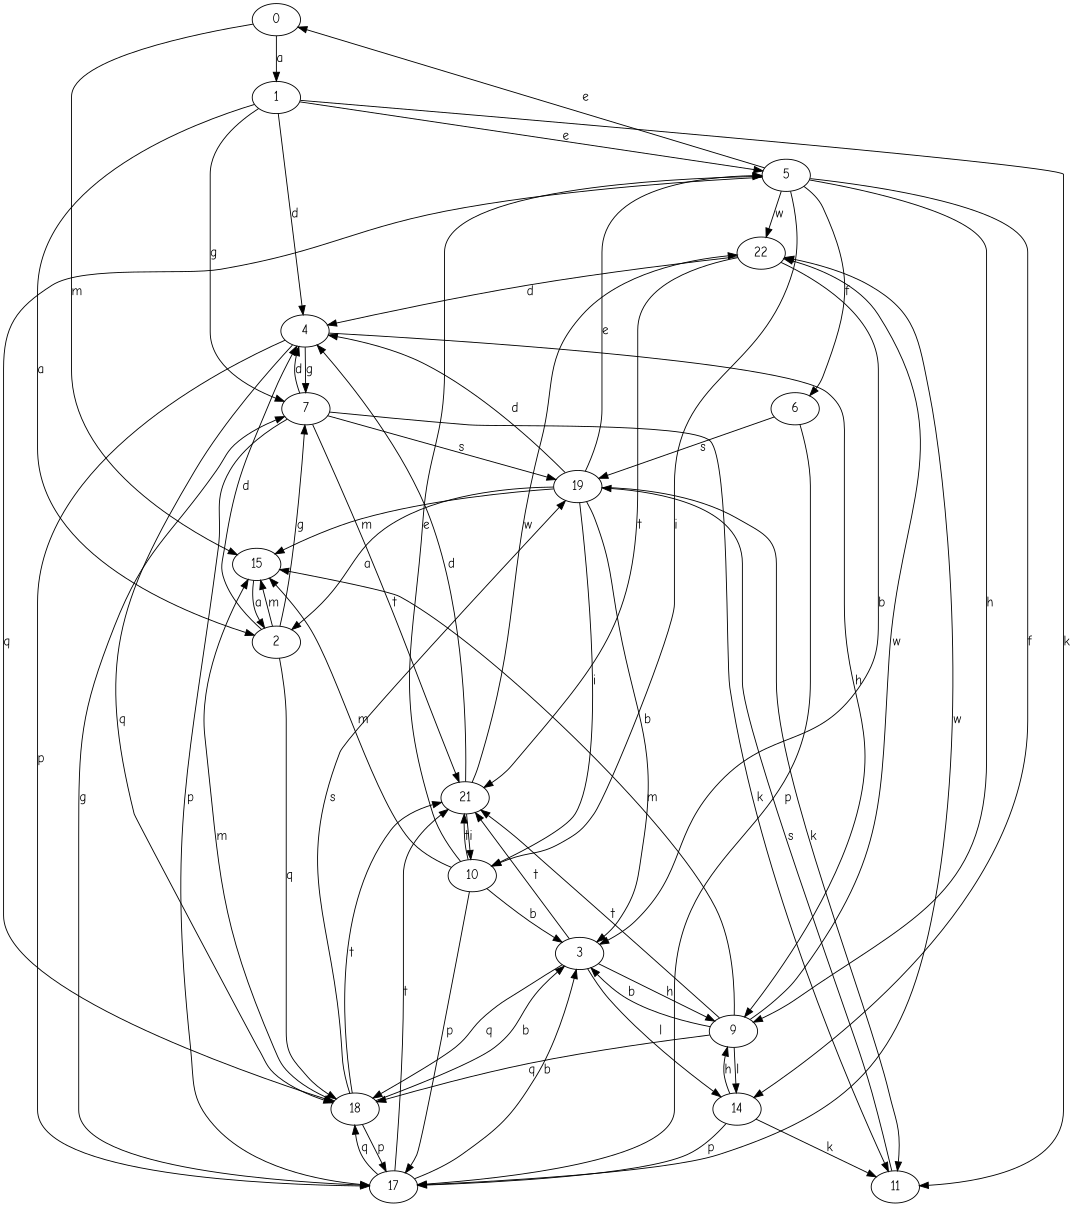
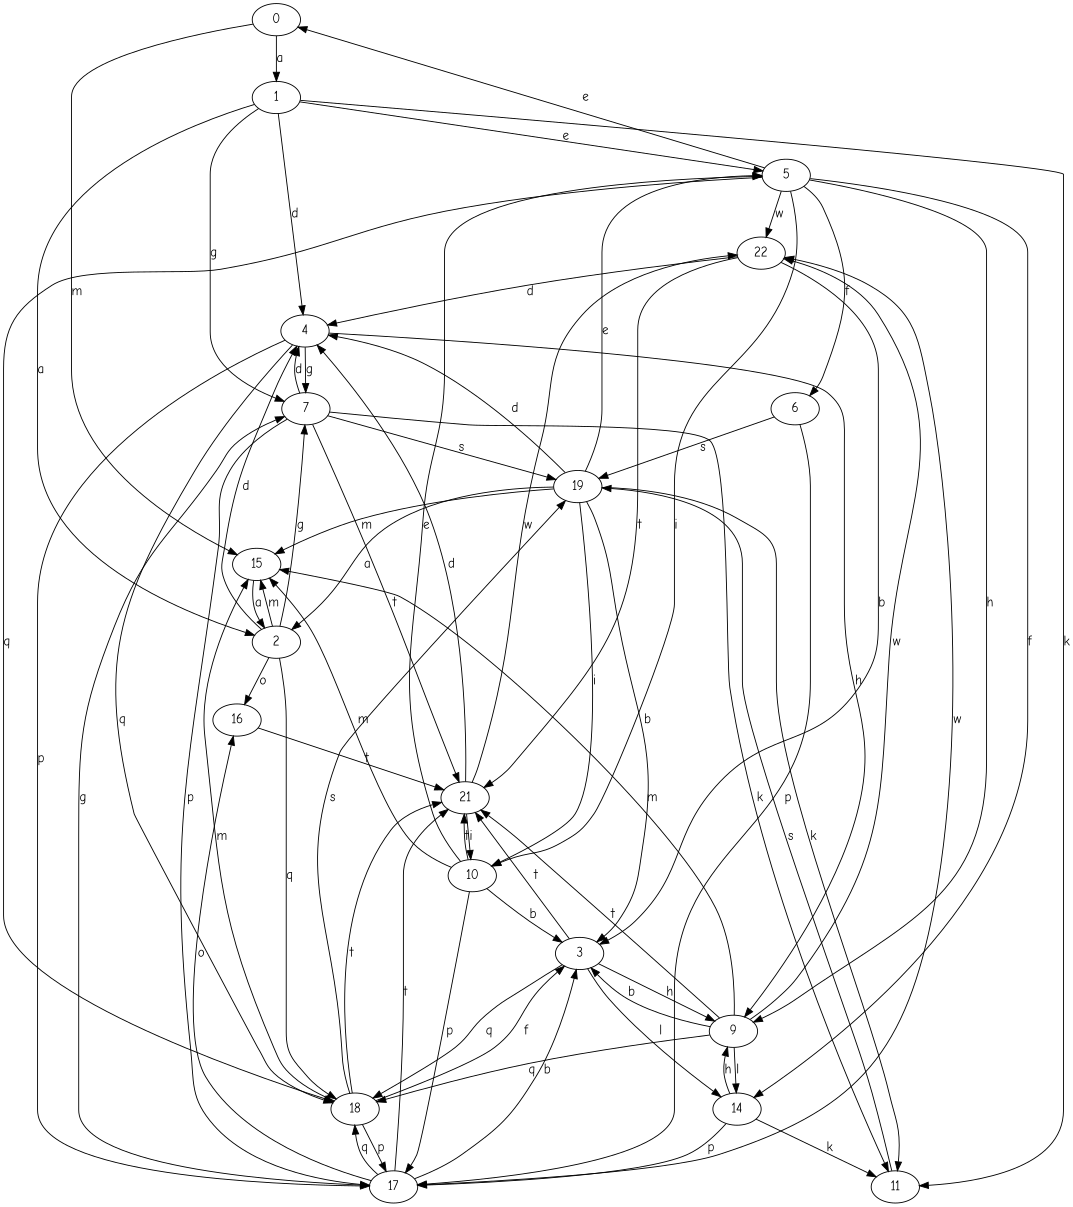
node "16": added
edge "18" -> "3": label "b" -> "f"
